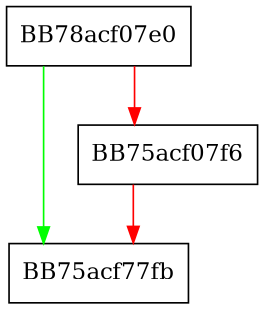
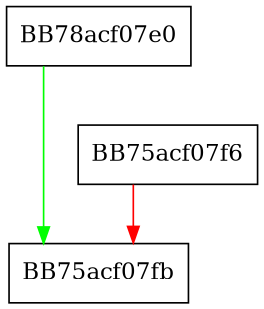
edge "BB78acf07e0" -> "BB75acf07f6": removed
node "BB75acf77fb": label "BB75acf77fb" -> "BB75acf07fb"
